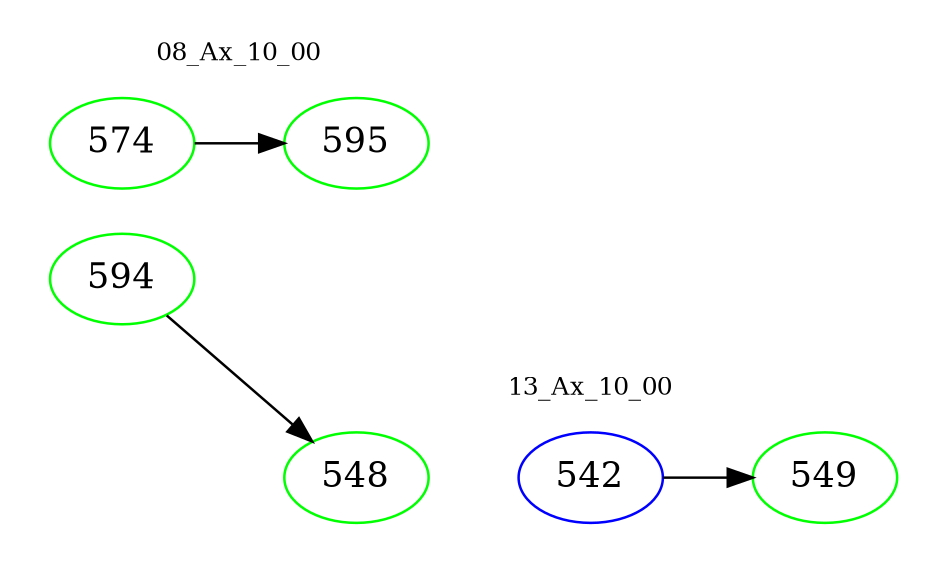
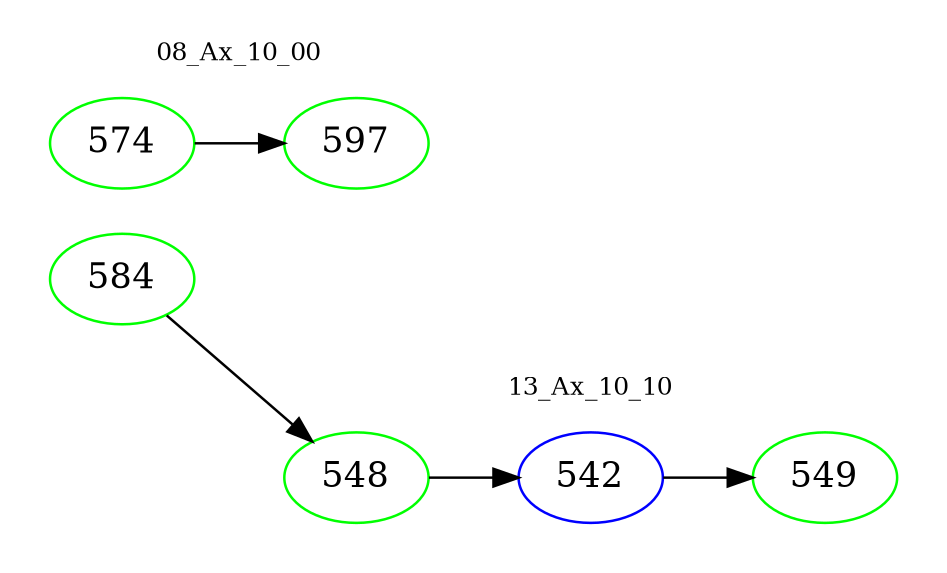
node "595": label "595" -> "597"
node "594": label "594" -> "584"
cluster "13_Ax_10_00": label "13_Ax_10_00" -> "13_Ax_10_10"
edge "548" -> "542": added
